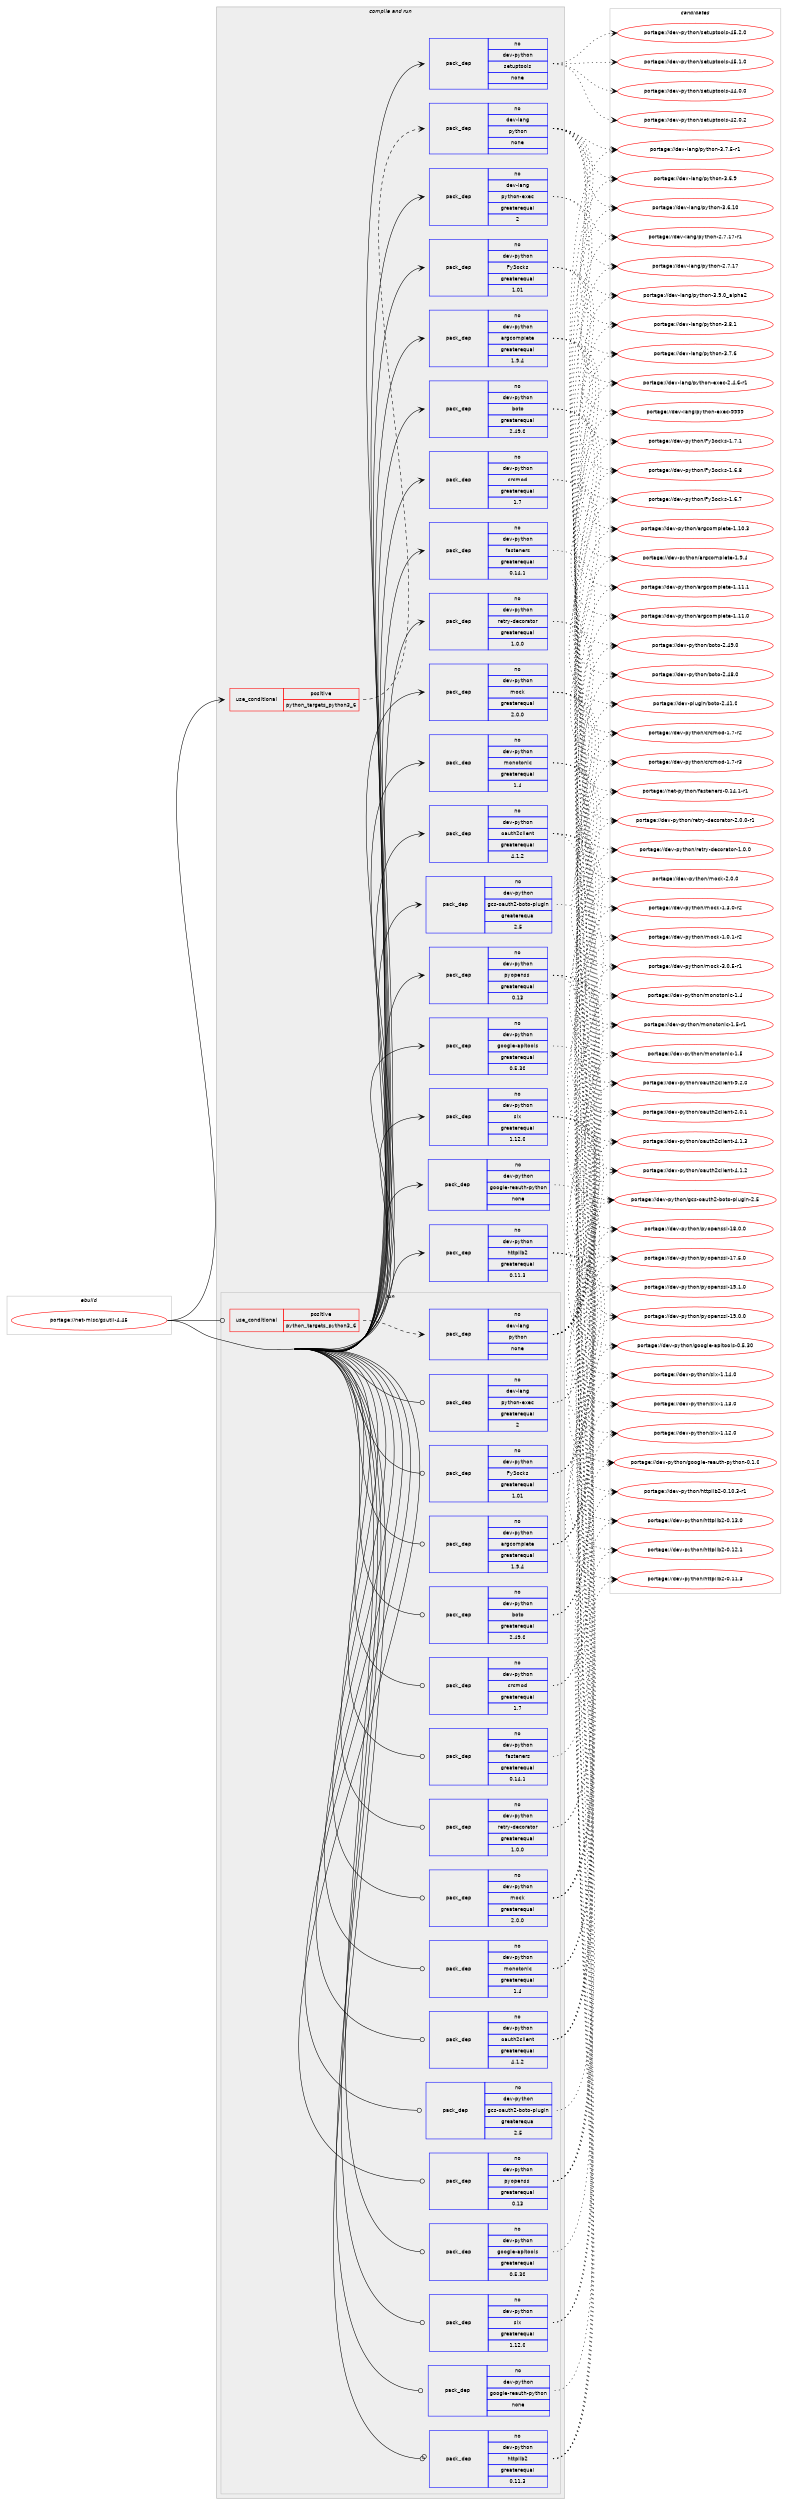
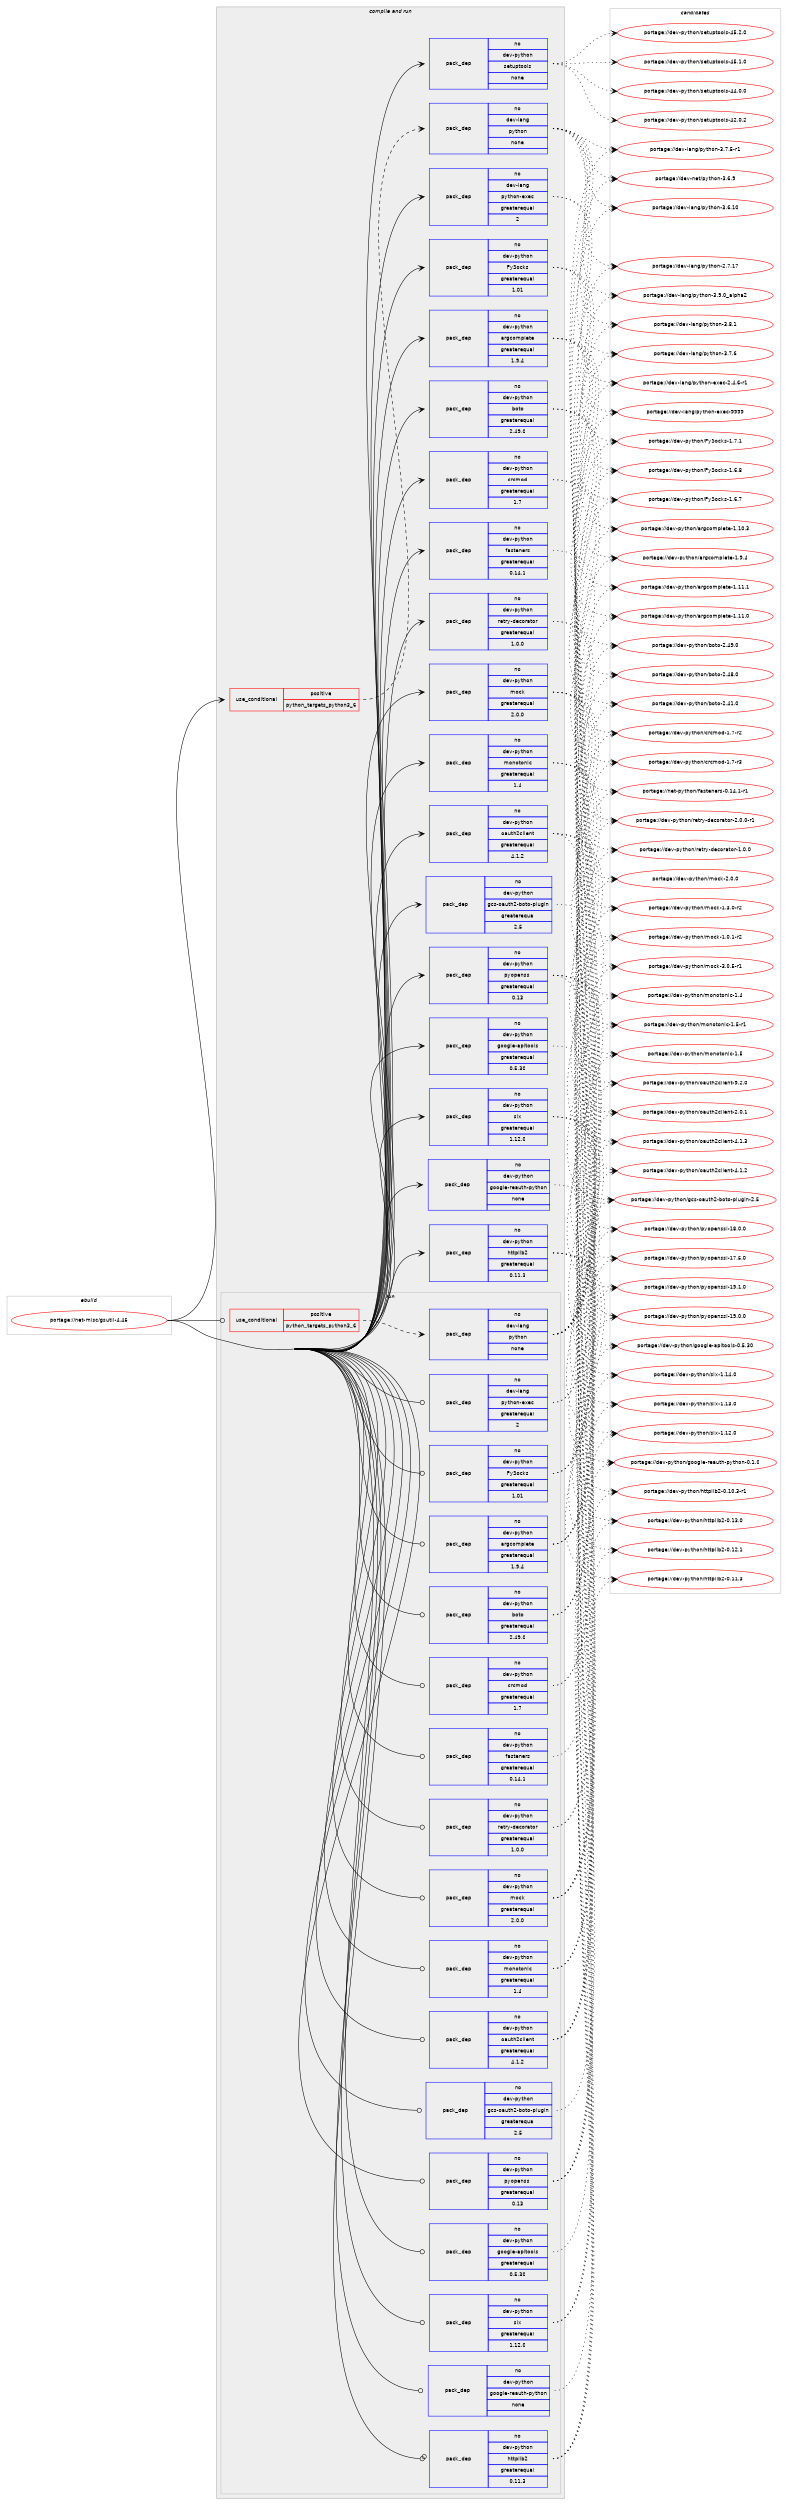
node "portage://dev-lang/python-3.6.9": label "portage://dev-lang/python-3.6.9" -> "portage://dev-net/python-3.6.9"
node "portage://dev-lang/python-2.7.17-r1": removed
node "portage://dev-plugin/boto-2.41.0": label "portage://dev-plugin/boto-2.41.0" -> "portage://dev-python/boto-2.41.0"
